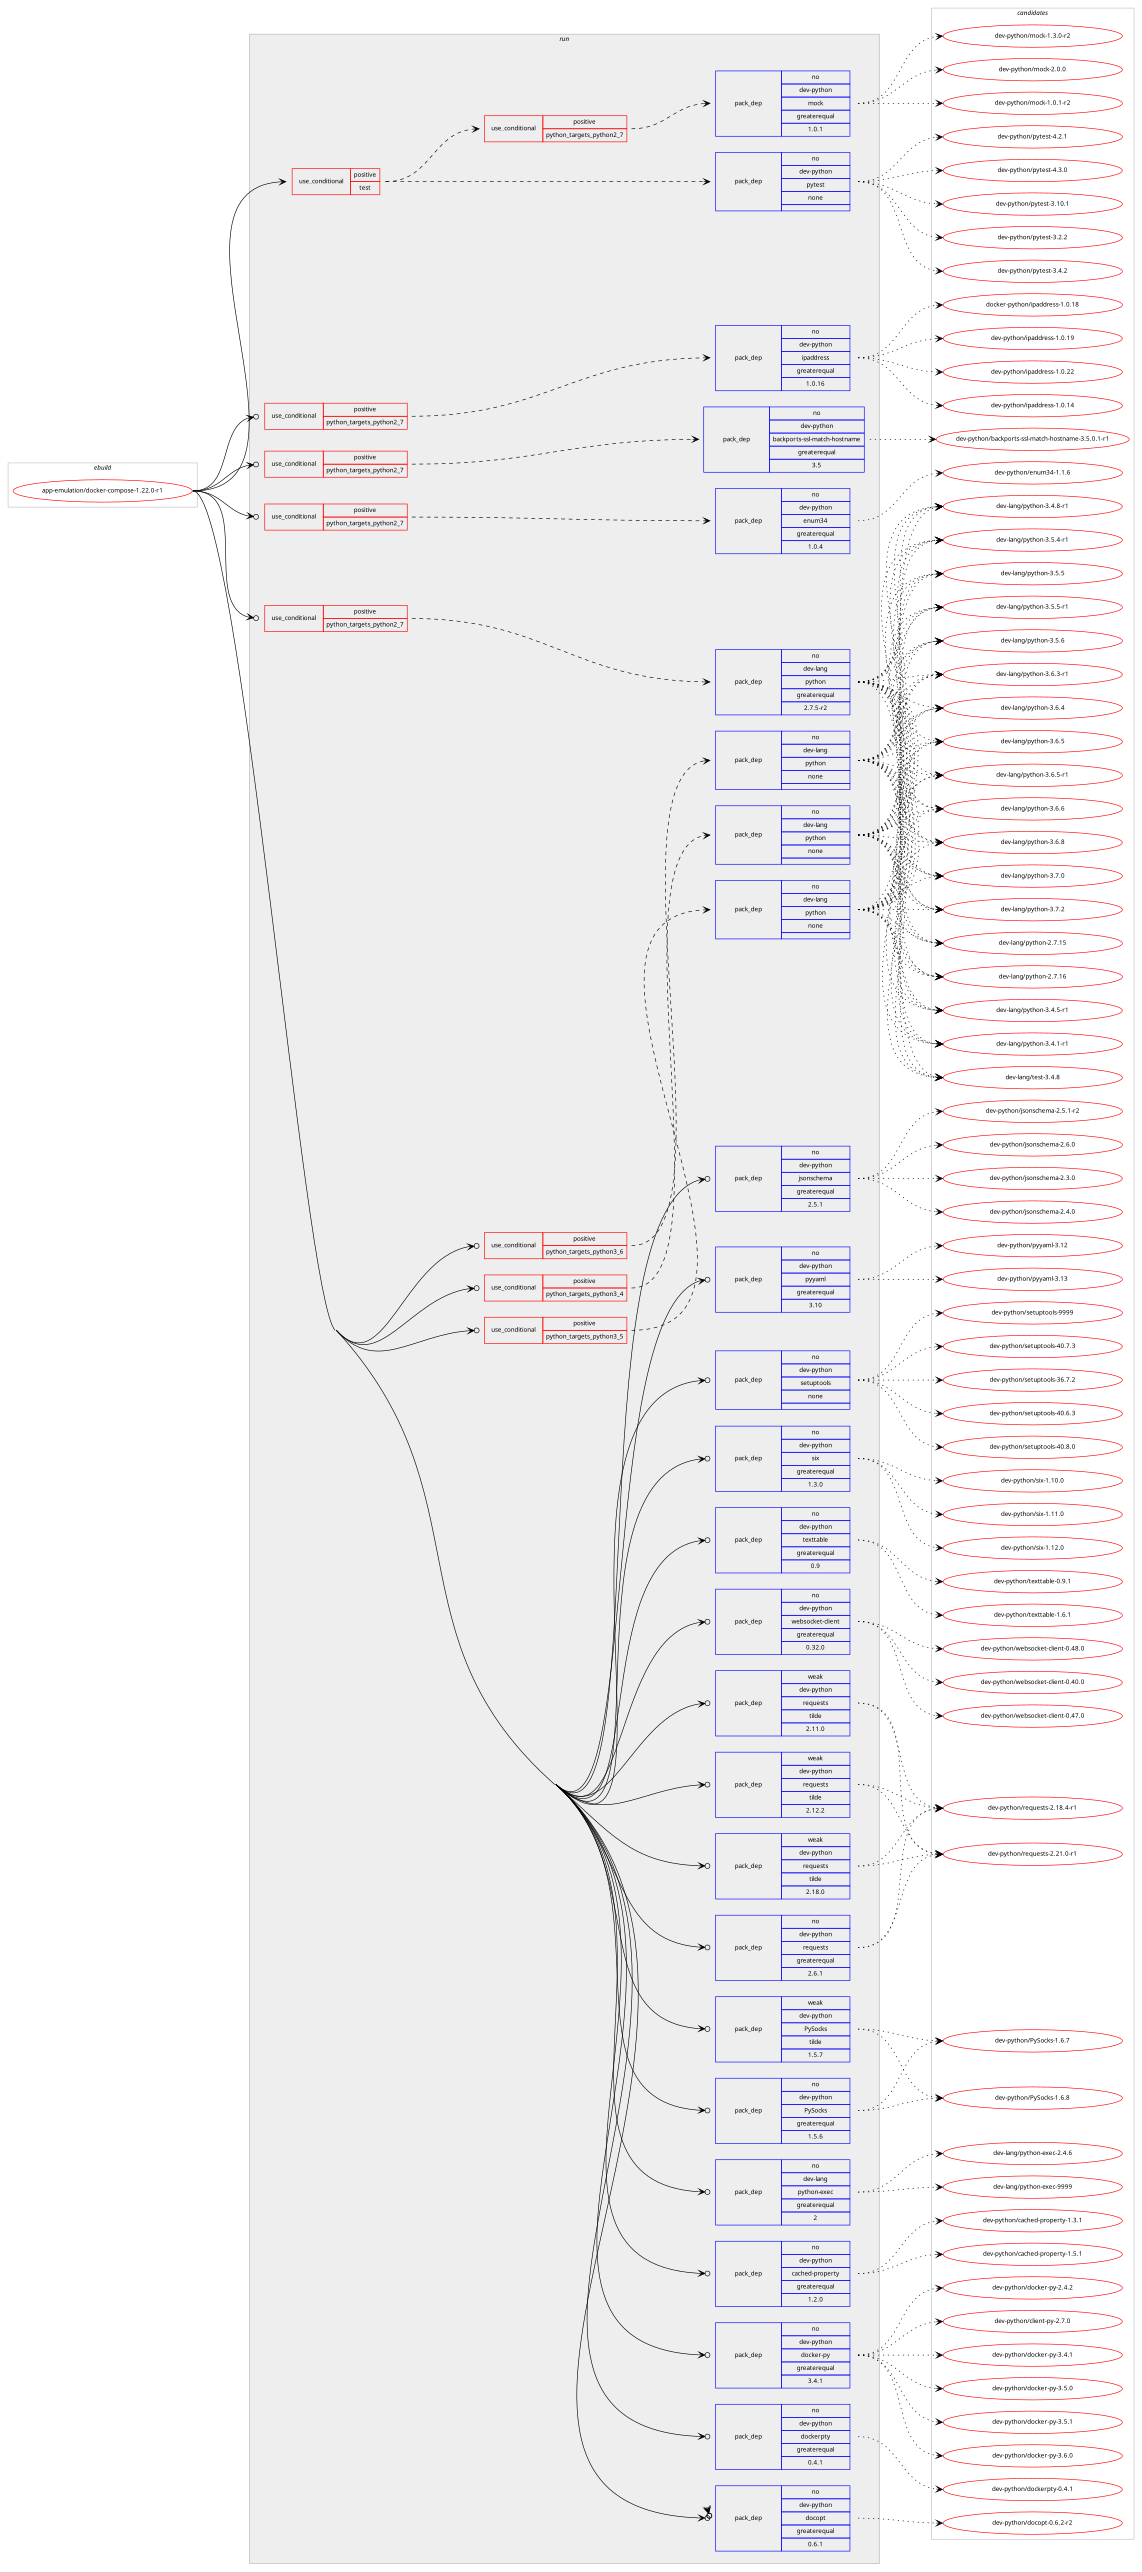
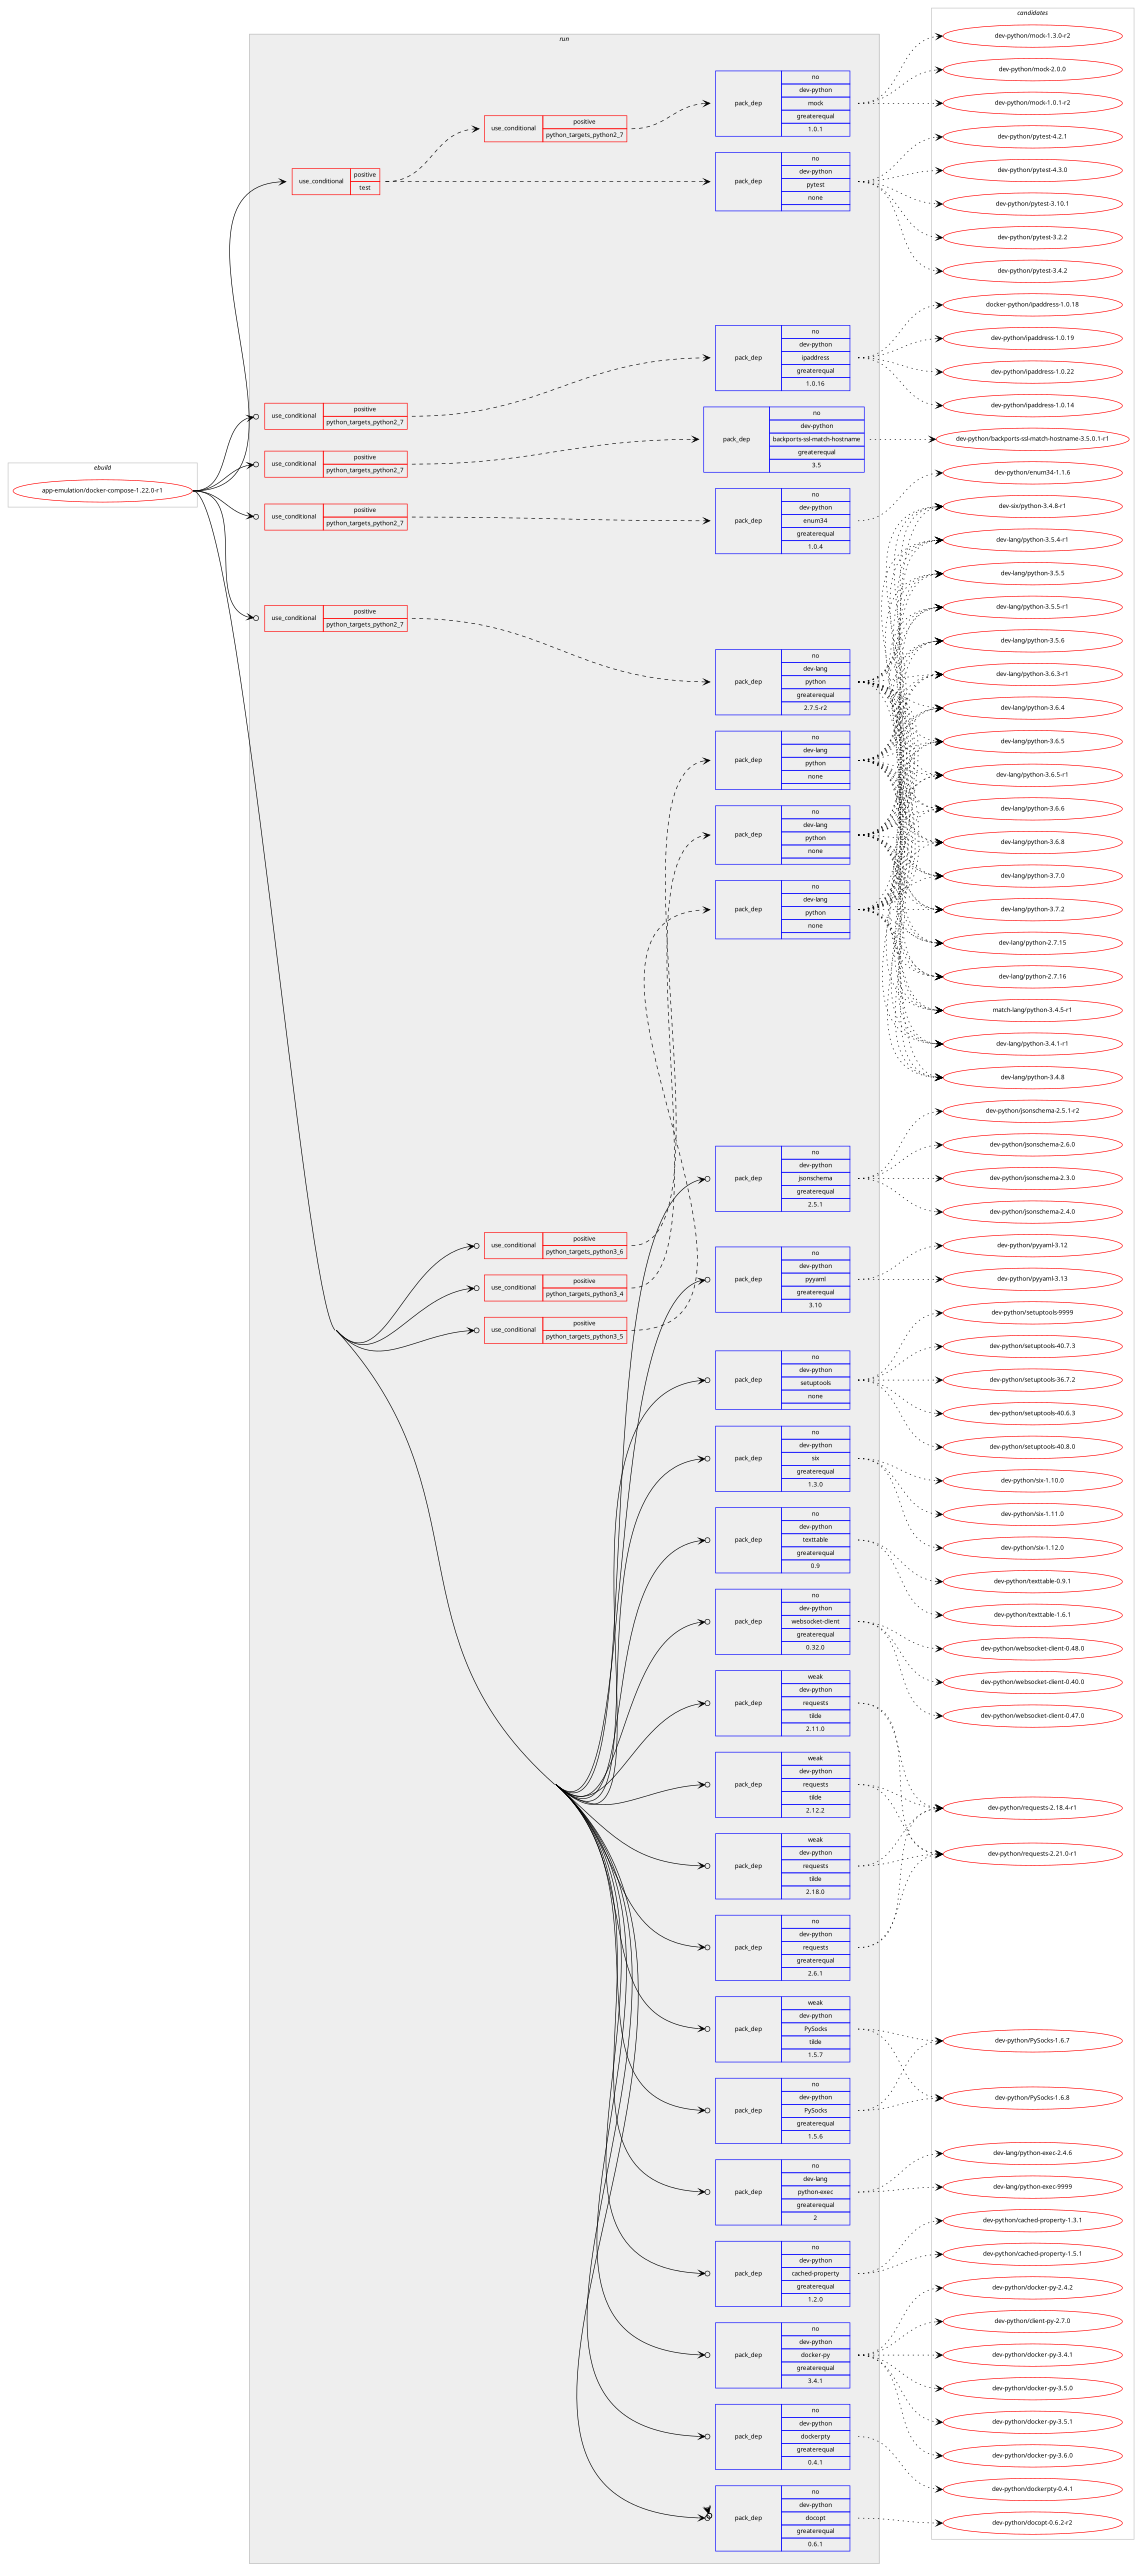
node "dev-lang/python-3.4.8-r1": label "dev-lang/python-3.4.8-r1" -> "dev-six/python-3.4.8-r1"
node "dev-lang/python-3.4.5-r1": label "dev-lang/python-3.4.5-r1" -> "match-lang/python-3.4.5-r1"
node "dev-lang/test-3.4.8": label "dev-lang/test-3.4.8" -> "dev-lang/python-3.4.8"
